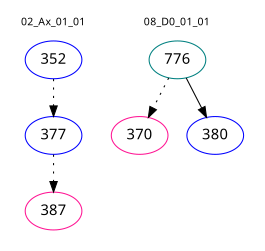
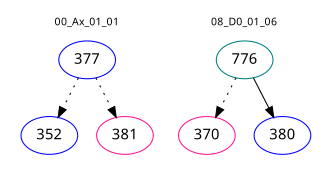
cluster "02_Ax_01_01": label "02_Ax_01_01" -> "00_Ax_01_01"
cluster "08_D0_01_01": label "08_D0_01_01" -> "08_D0_01_06"
edge "352" -> "377": reversed
node "387": label "387" -> "381"
